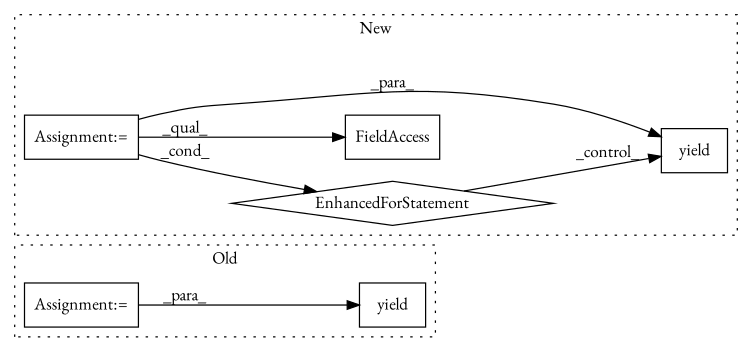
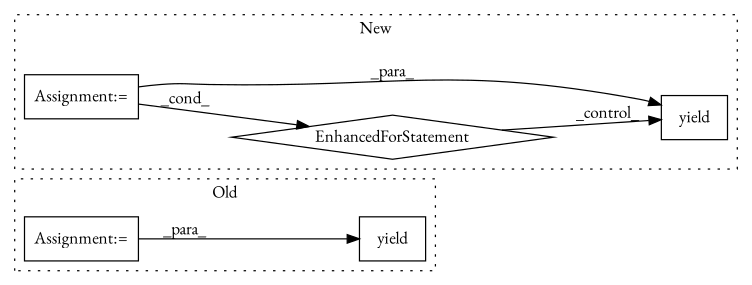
node "FieldAccess": removed
